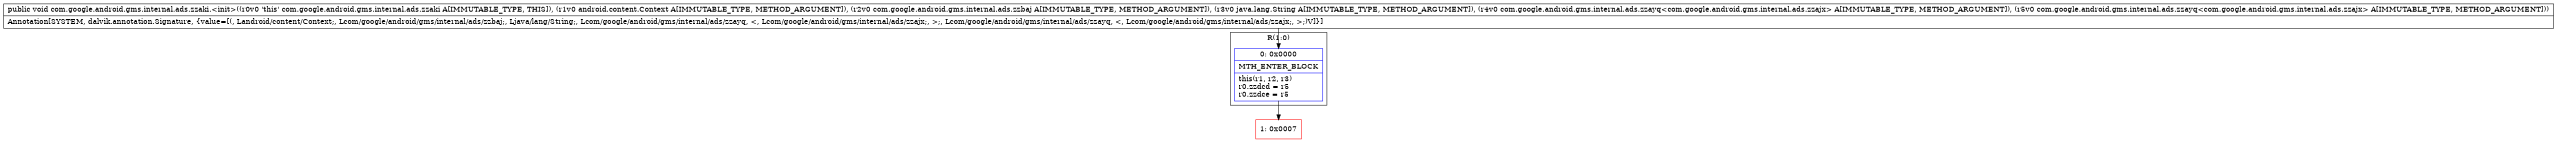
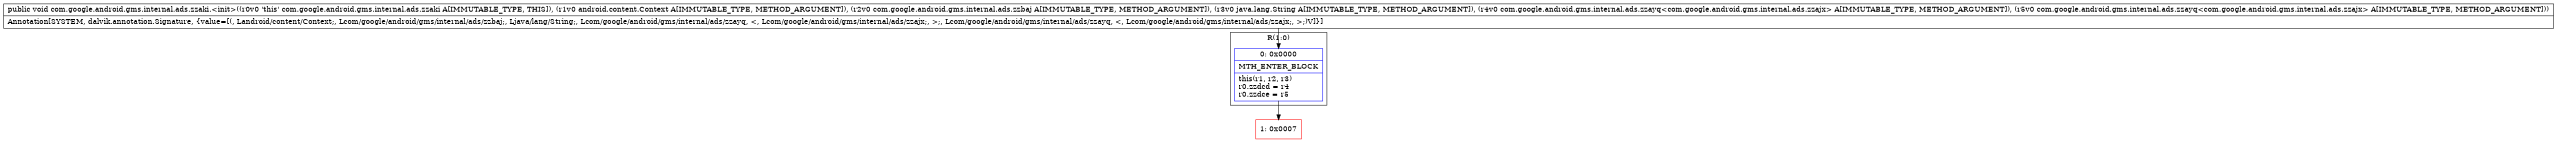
node "0: 0x0000": text "r0.zzdcd = r5" -> "r0.zzdcd = r4"
